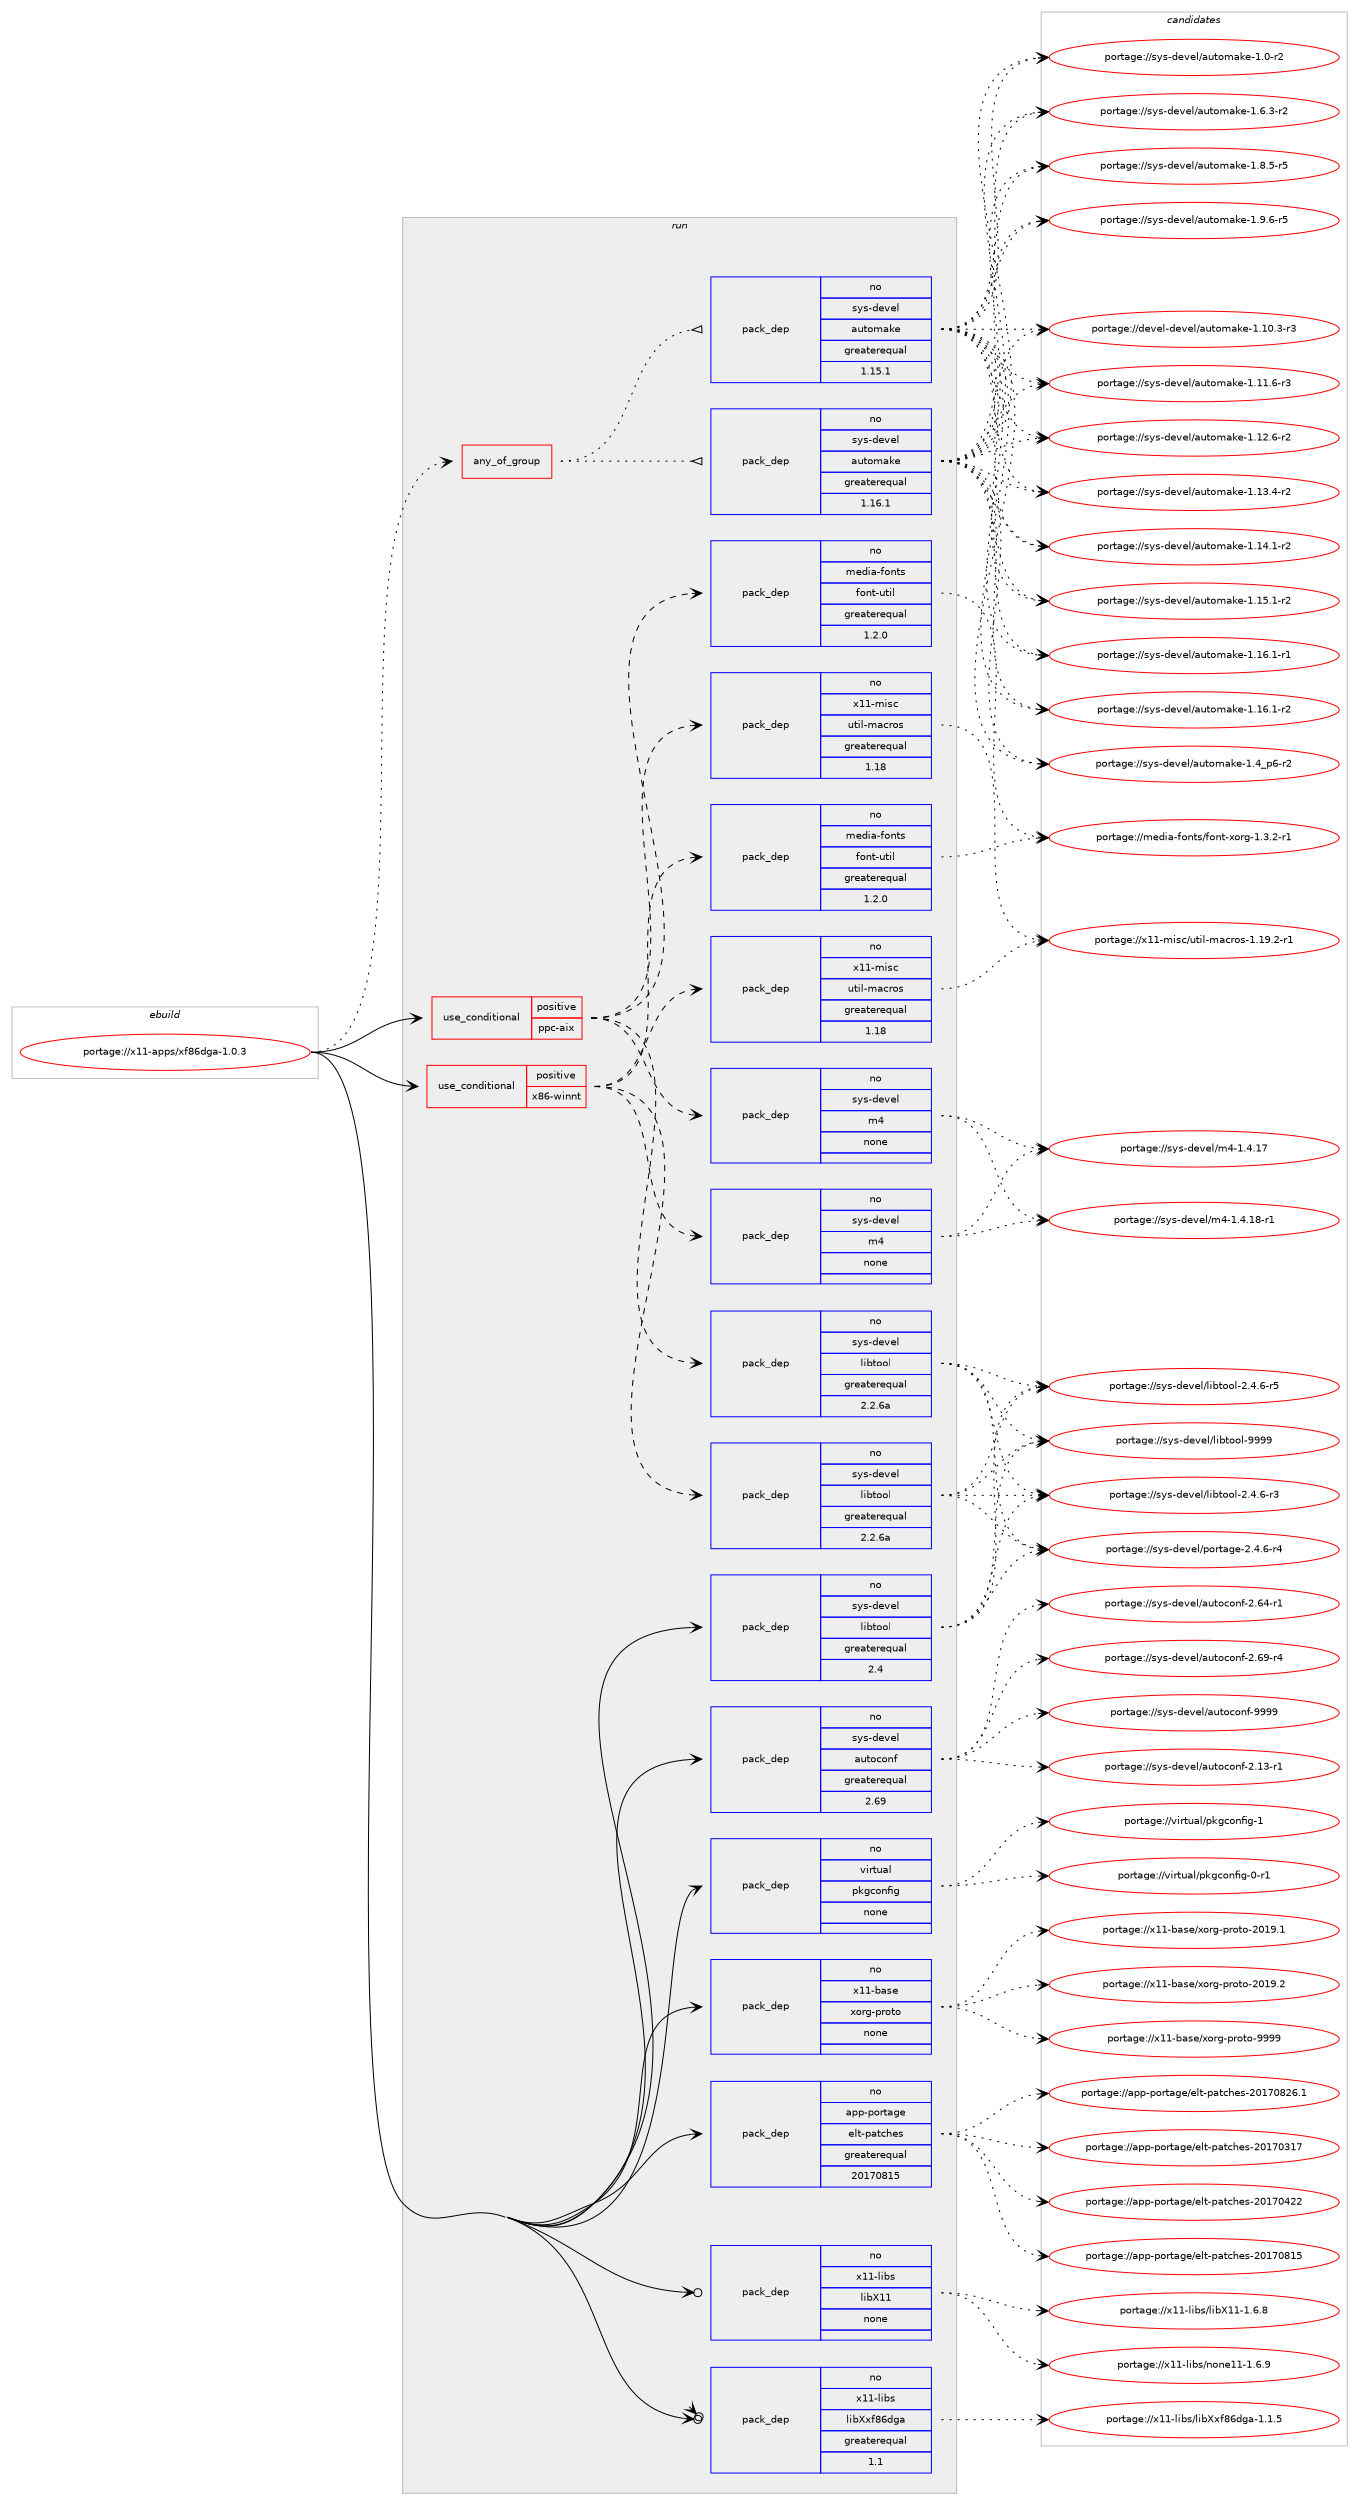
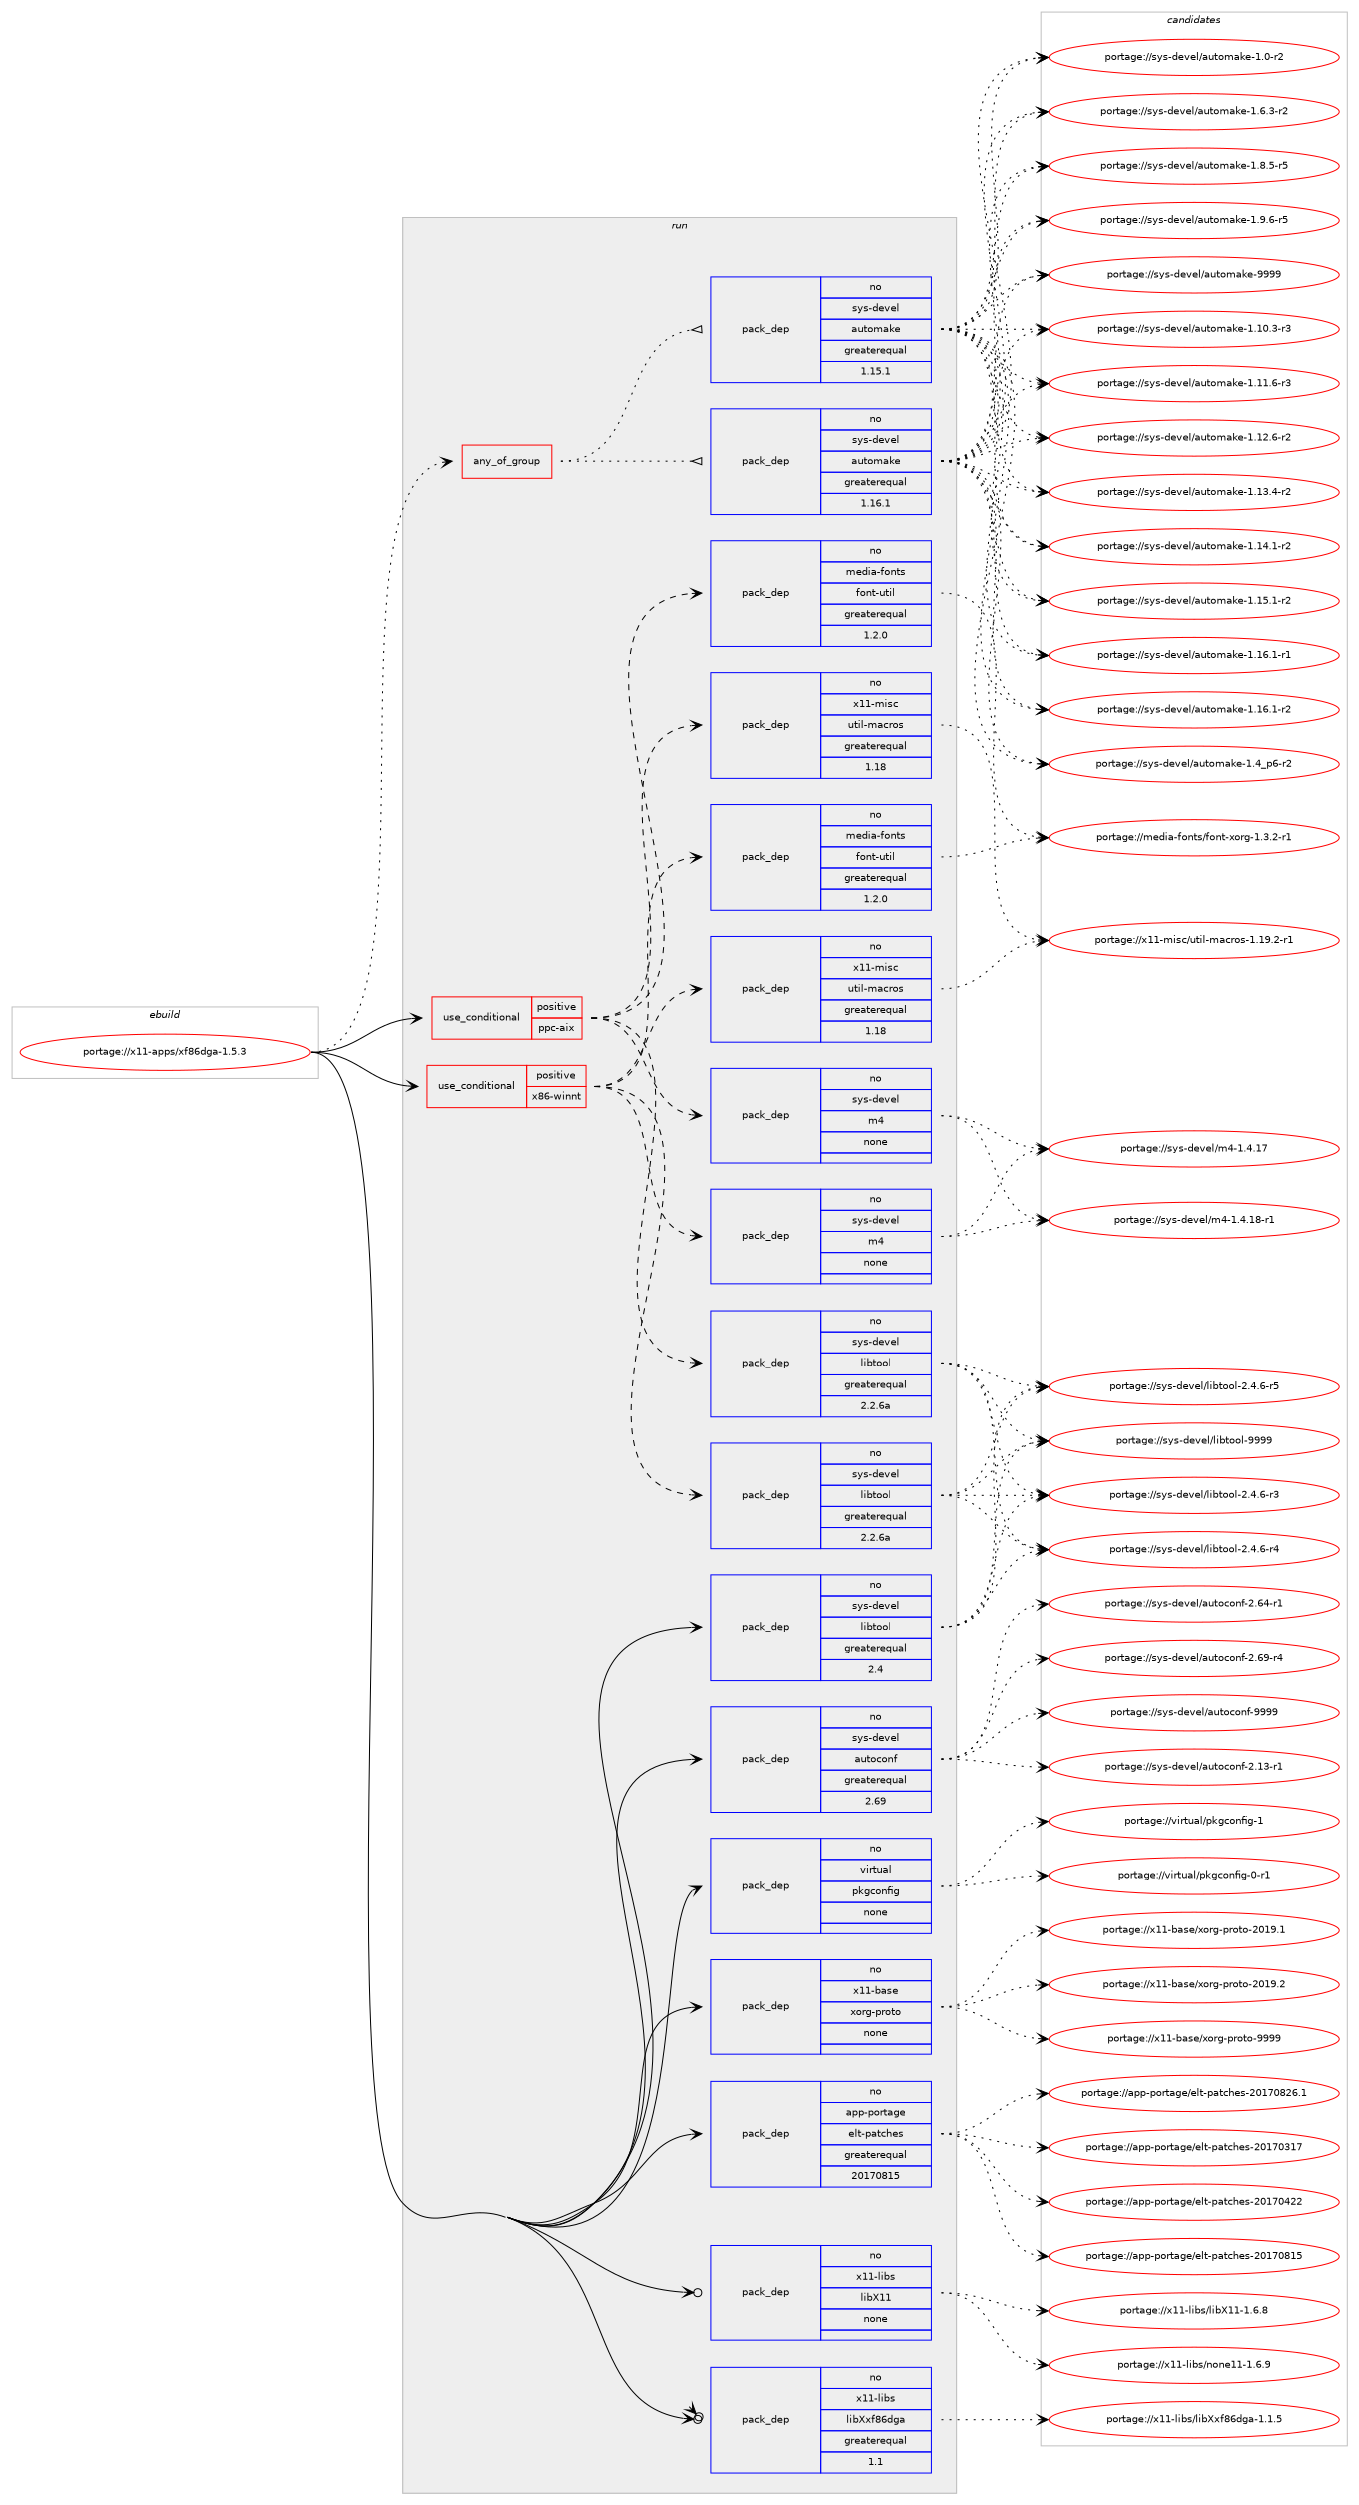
node "portage://sys-devel/automake-9999": added
node "portage://devel-devel/automake-1.10.3-r3": label "portage://devel-devel/automake-1.10.3-r3" -> "portage://sys-devel/automake-1.10.3-r3"
node "portage://x11-apps/xf86dga-1.0.3": label "portage://x11-apps/xf86dga-1.0.3" -> "portage://x11-apps/xf86dga-1.5.3"
node "portage://sys-devel/portage-2.4.6-r4": label "portage://sys-devel/portage-2.4.6-r4" -> "portage://sys-devel/libtool-2.4.6-r4"
